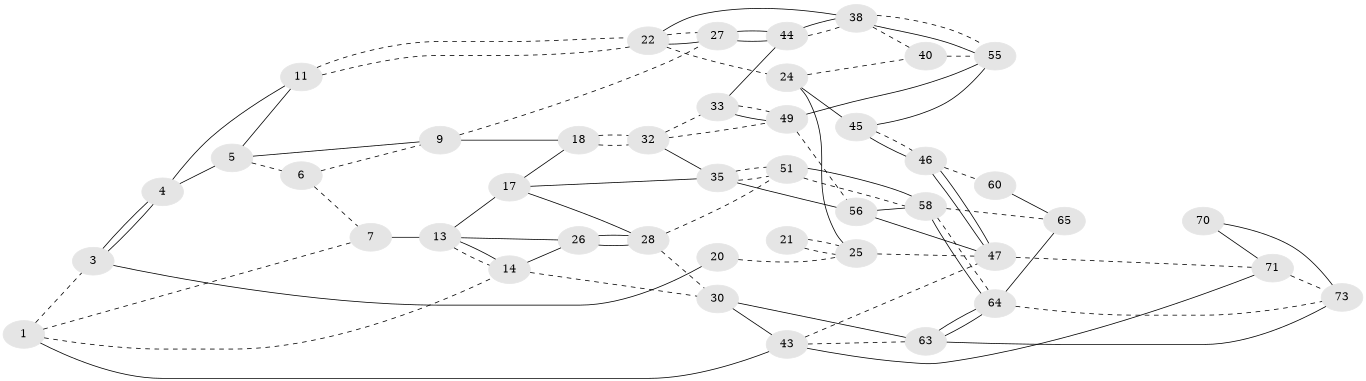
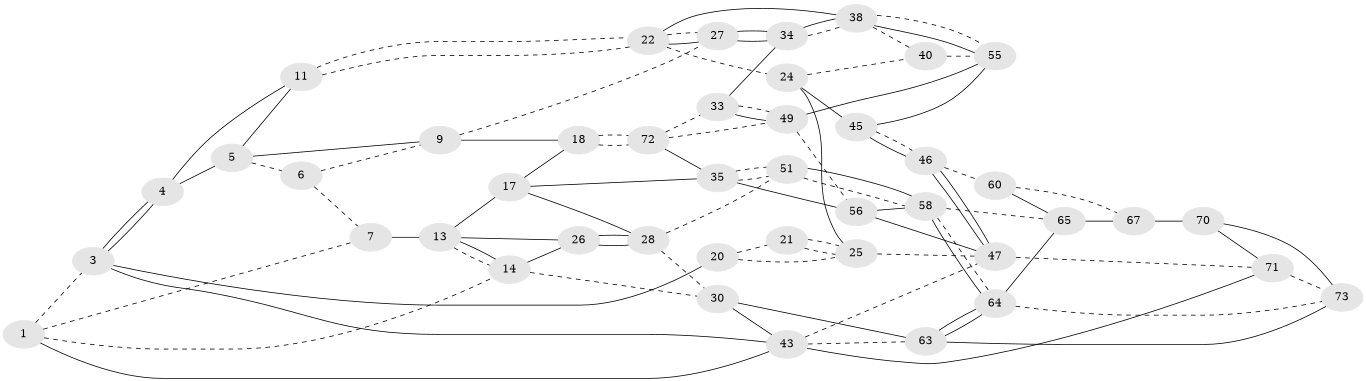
node "44": label "44" -> "34"
node "32": label "32" -> "72"
node "67": added
edge "21" -- "20": added
edge "3" -- "43": added
